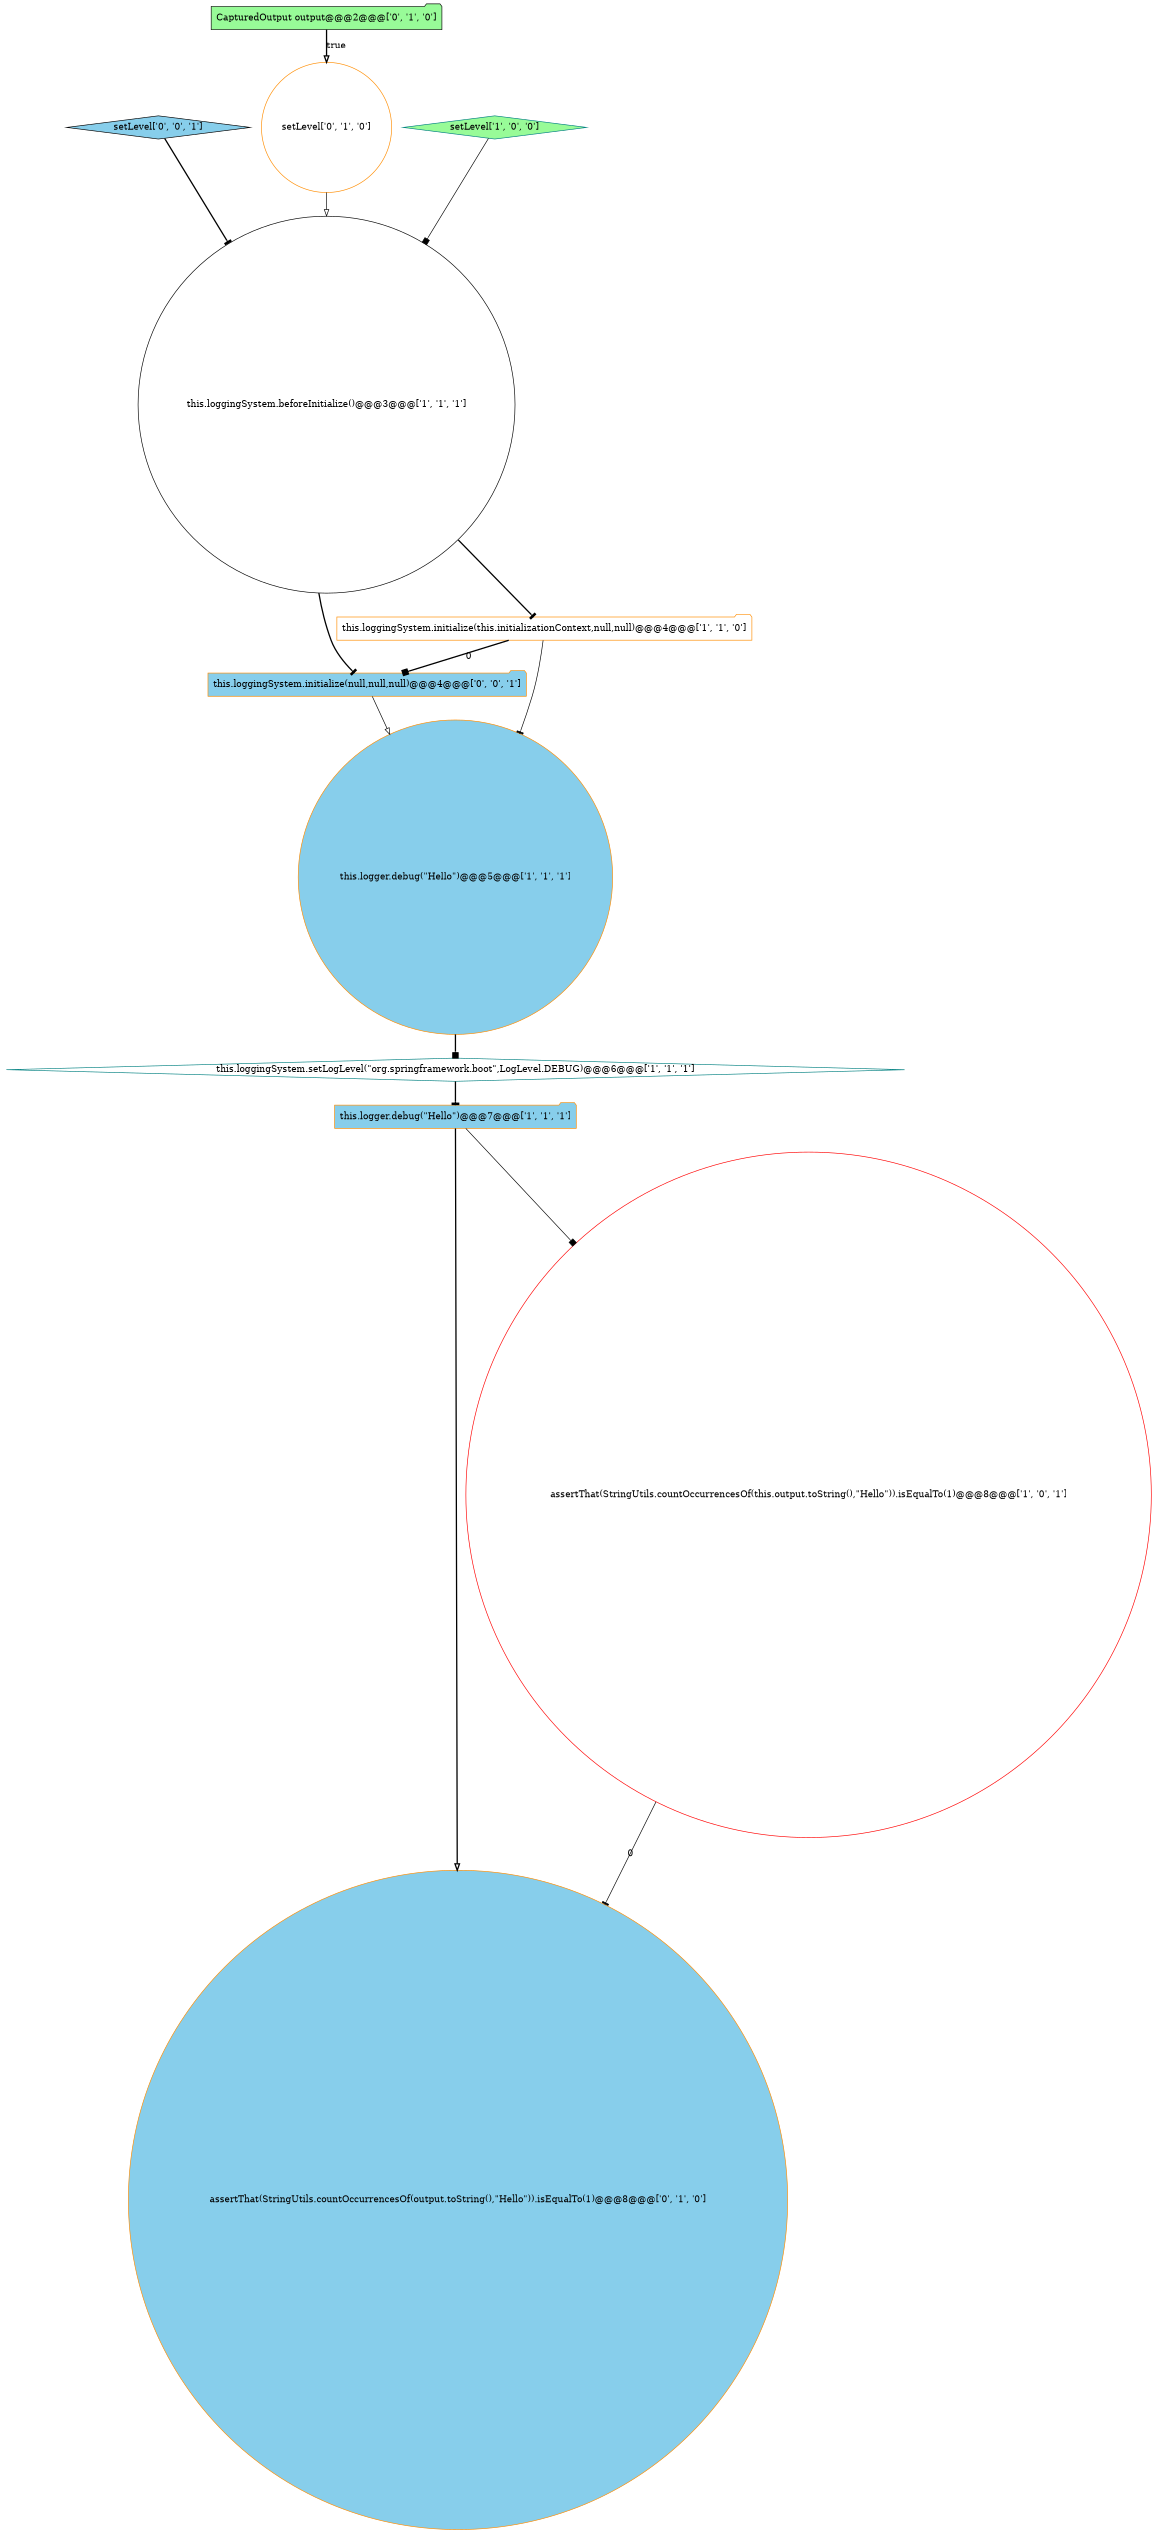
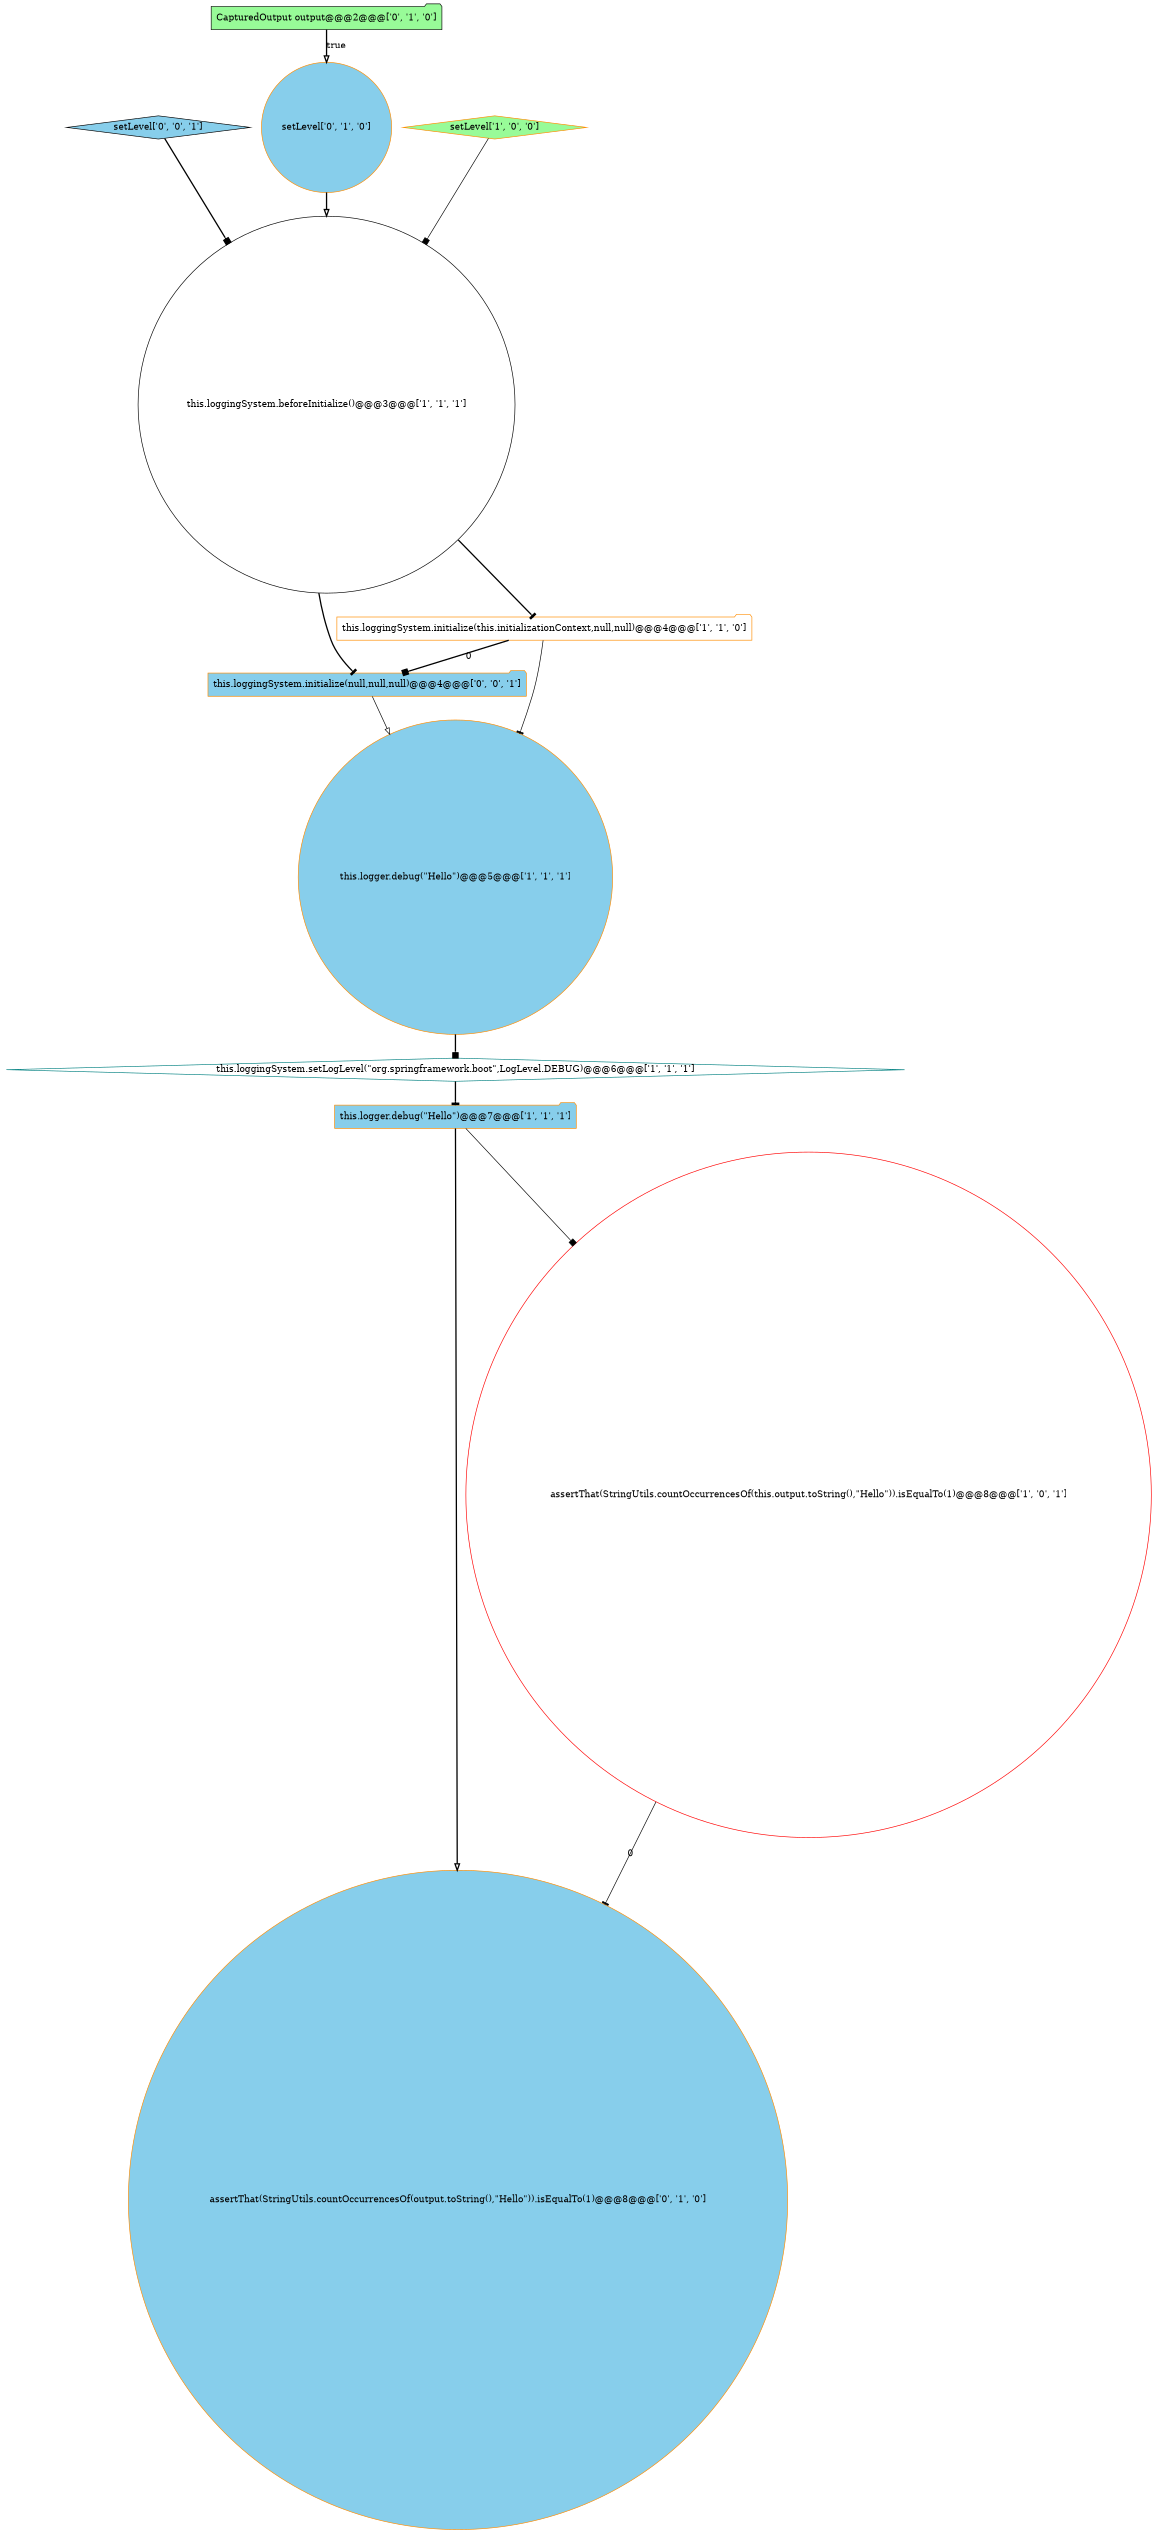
node "setLevel['0', '1', '0']": fillcolor white -> skyblue
node "setLevel['1', '0', '0']": color teal -> darkorange
edge "setLevel['0', '0', '1']" -> "this.loggingSystem.beforeInitialize()@@@3@@@['1', '1', '1']": arrowhead tee -> box
edge "setLevel['0', '1', '0']" -> "this.loggingSystem.beforeInitialize()@@@3@@@['1', '1', '1']": style solid -> bold
